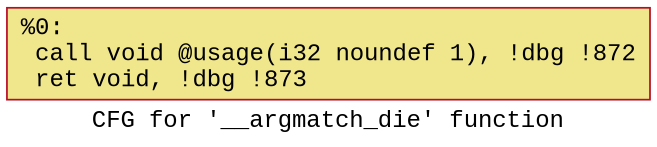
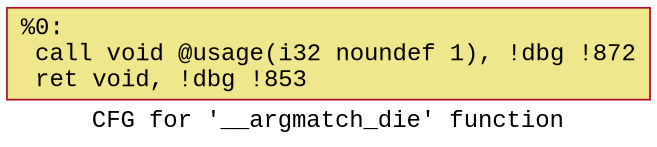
node "%0:": text "ret void, !dbg !873" -> "ret void, !dbg !853"
